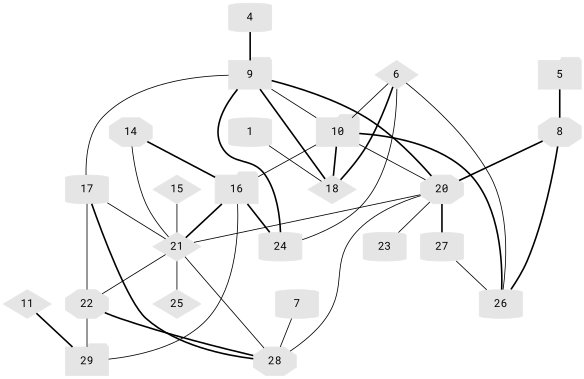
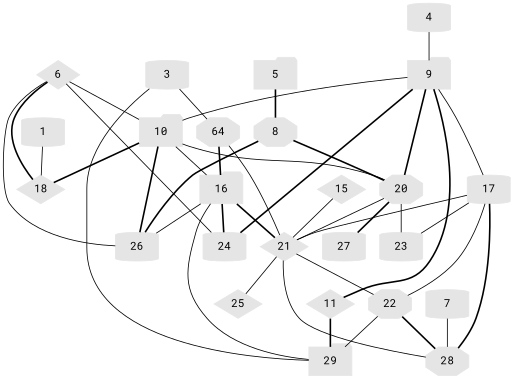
edge "4" -- "9": style bold -> solid
node "3": added
node "14": label "14" -> "64"
edge "9" -- "18": now "9" -- "11"
edge "17" -- "23": added
edge "20" -- "28": removed
edge "27" -- "26": now "16" -- "26"
